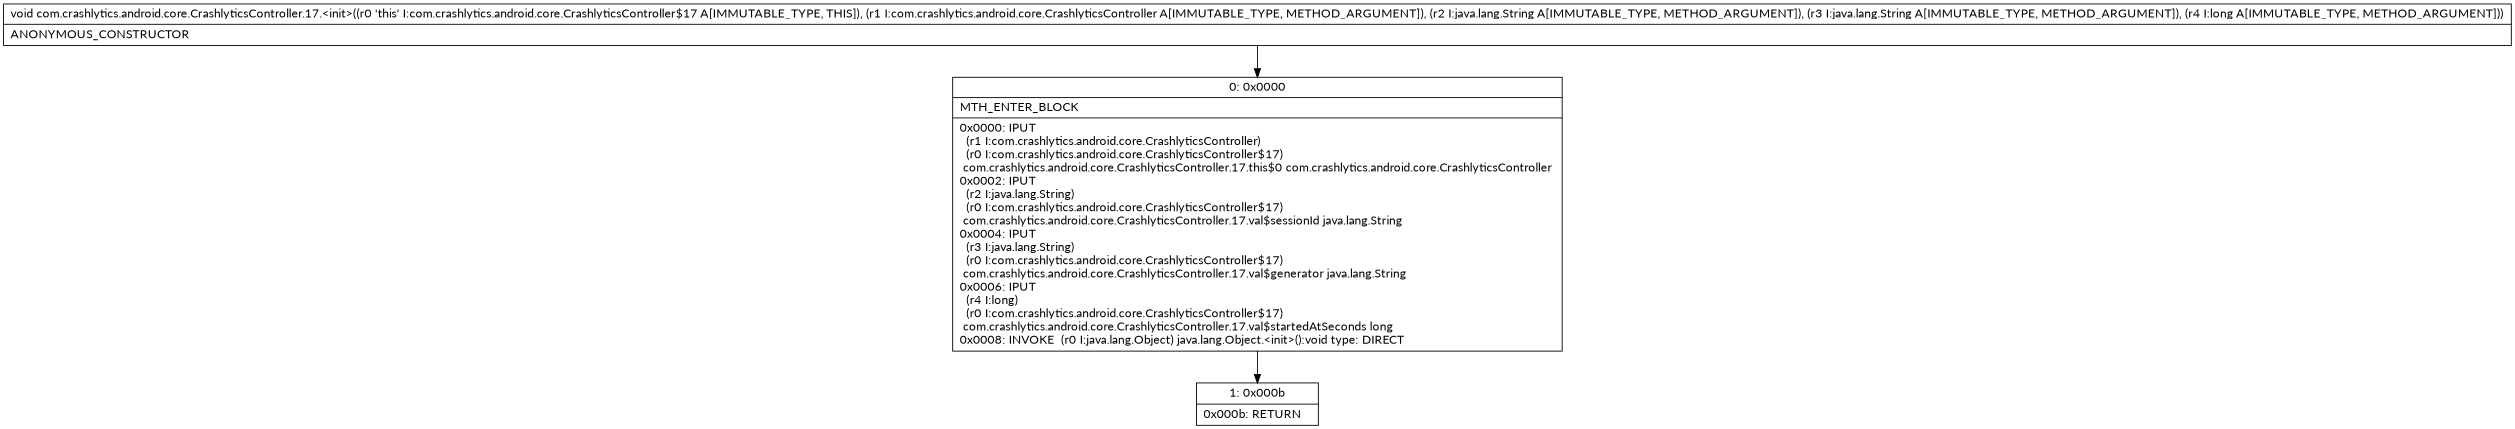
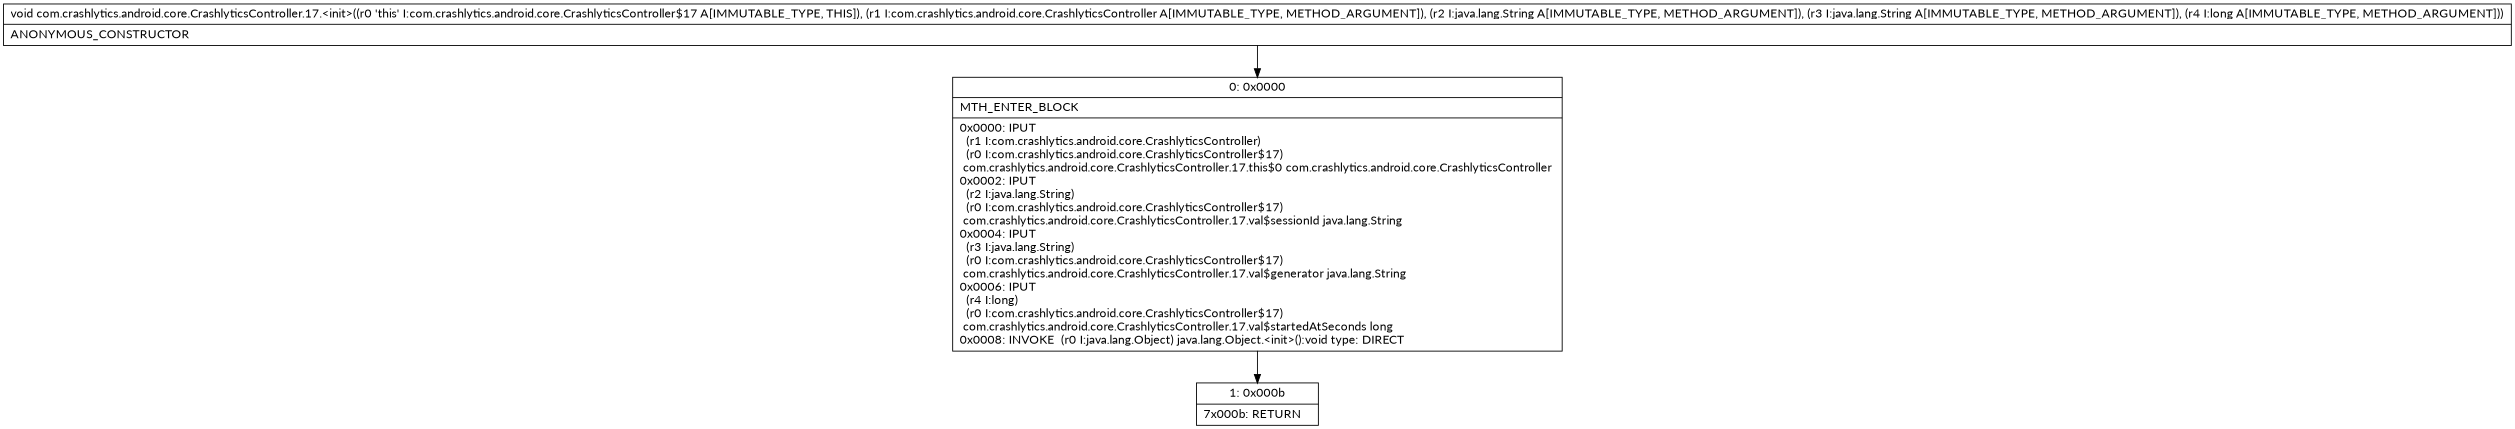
node "1: 0x000b": text "0x000b: RETURN" -> "7x000b: RETURN"
